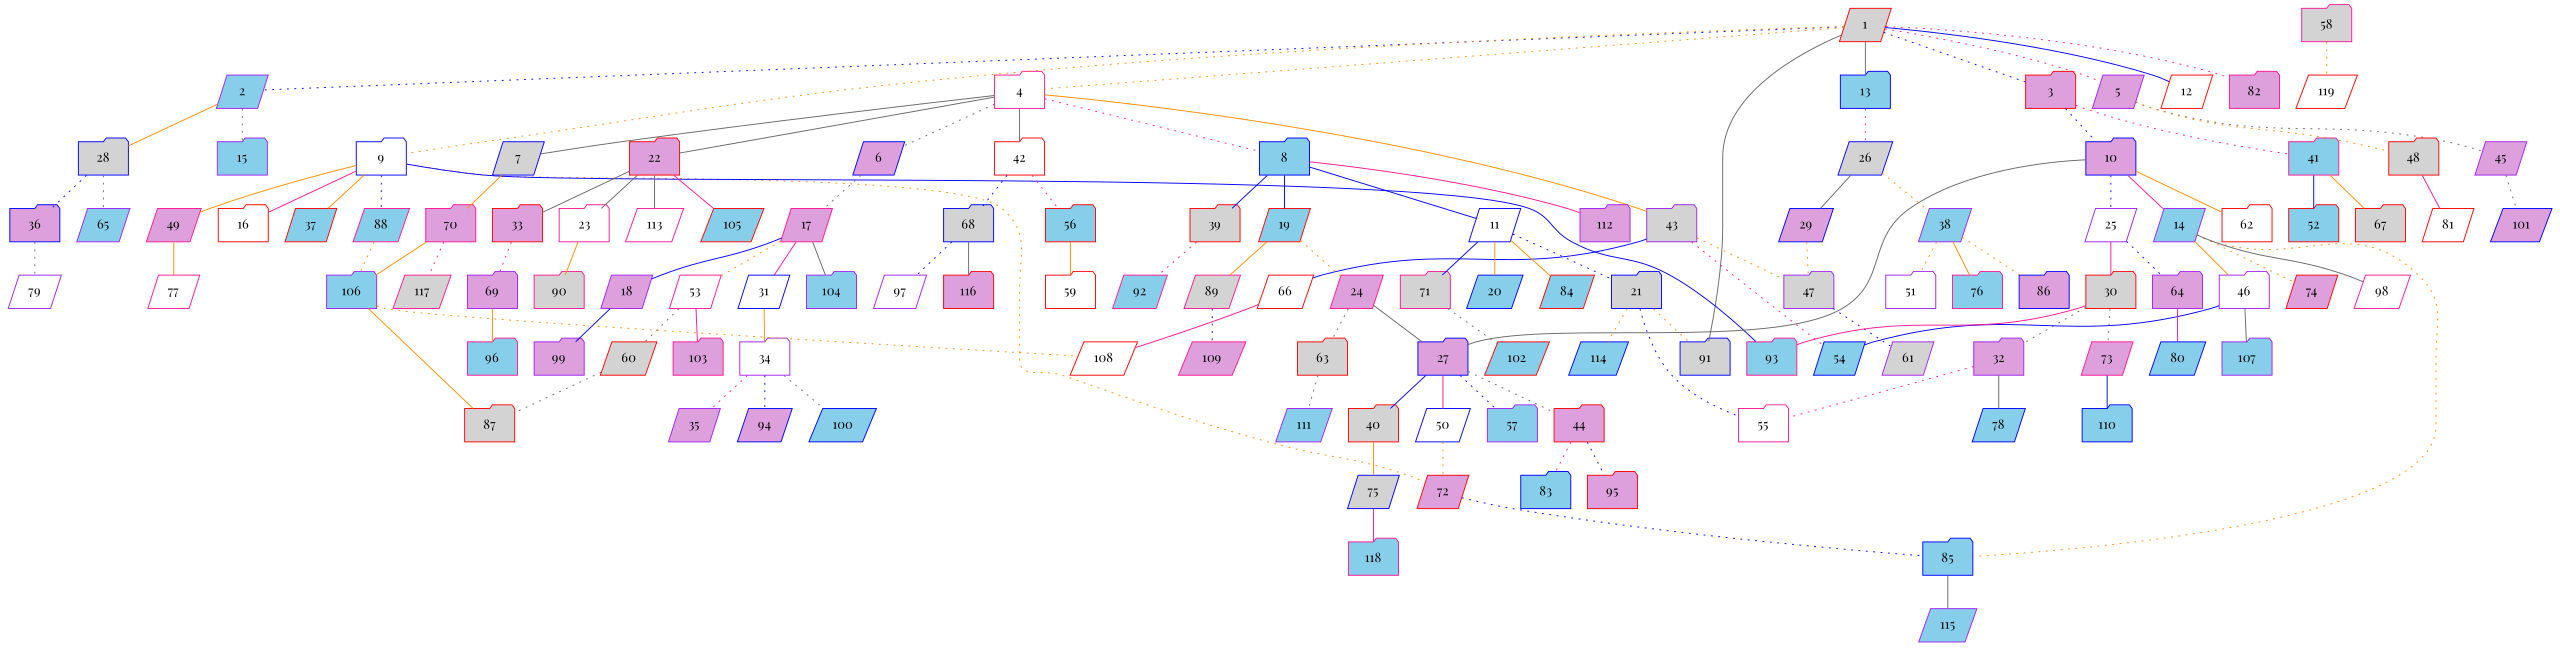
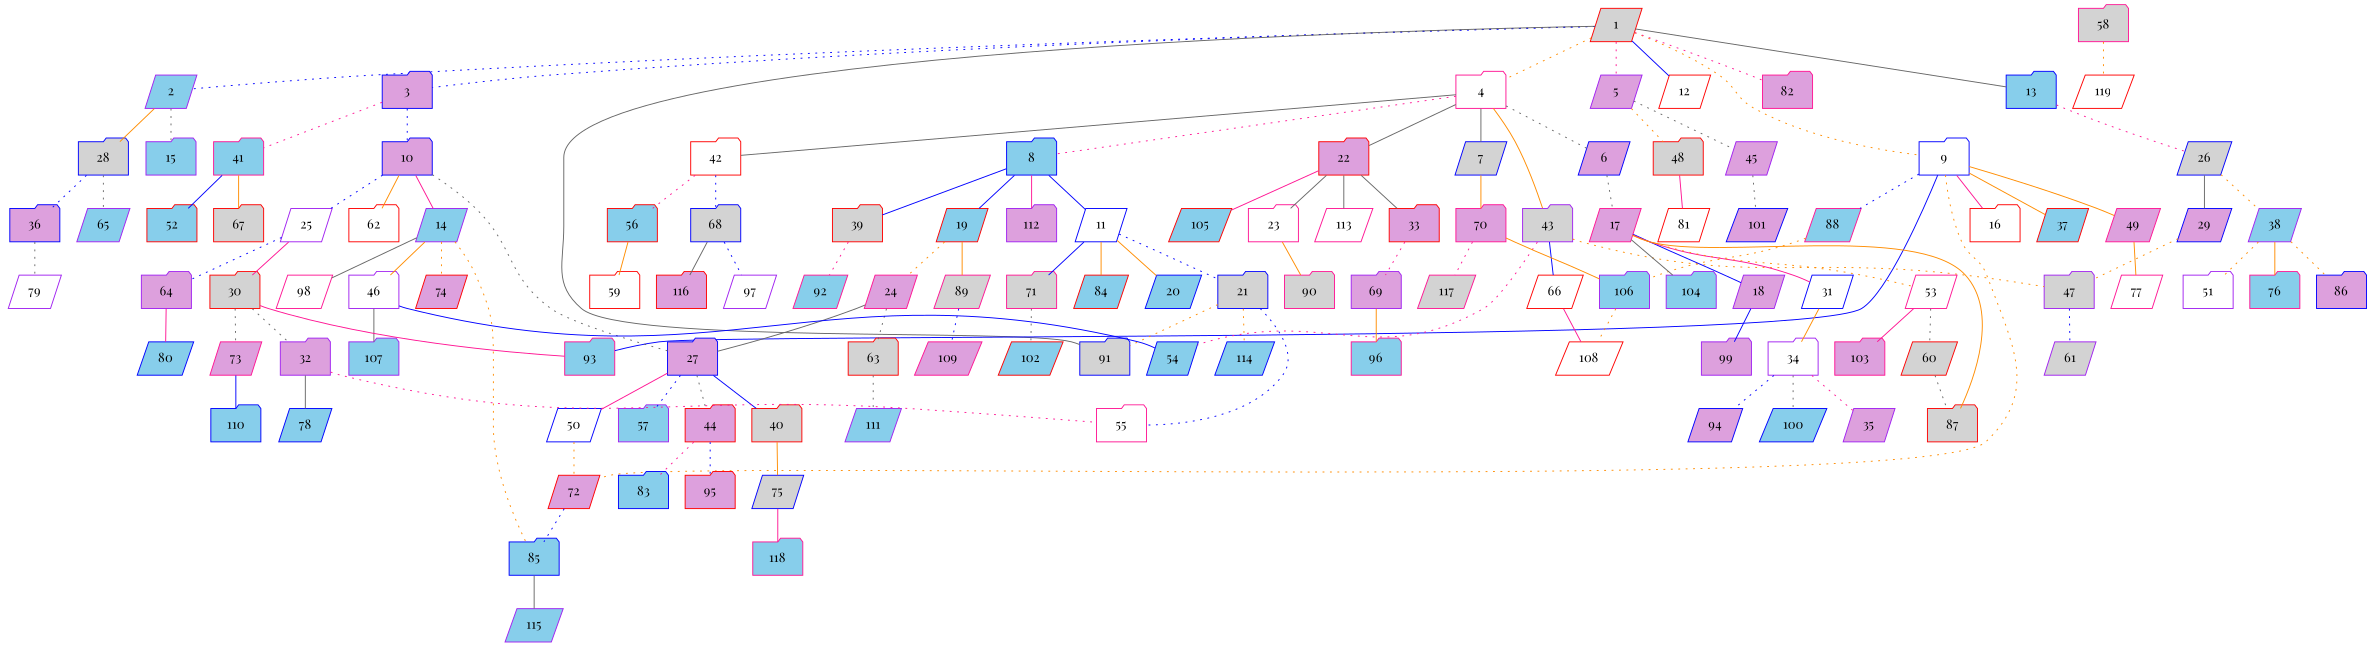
node "3": color red -> blue
edge "10" -- "27": style solid -> dotted
edge "106" -- "87": now "17" -- "87"
